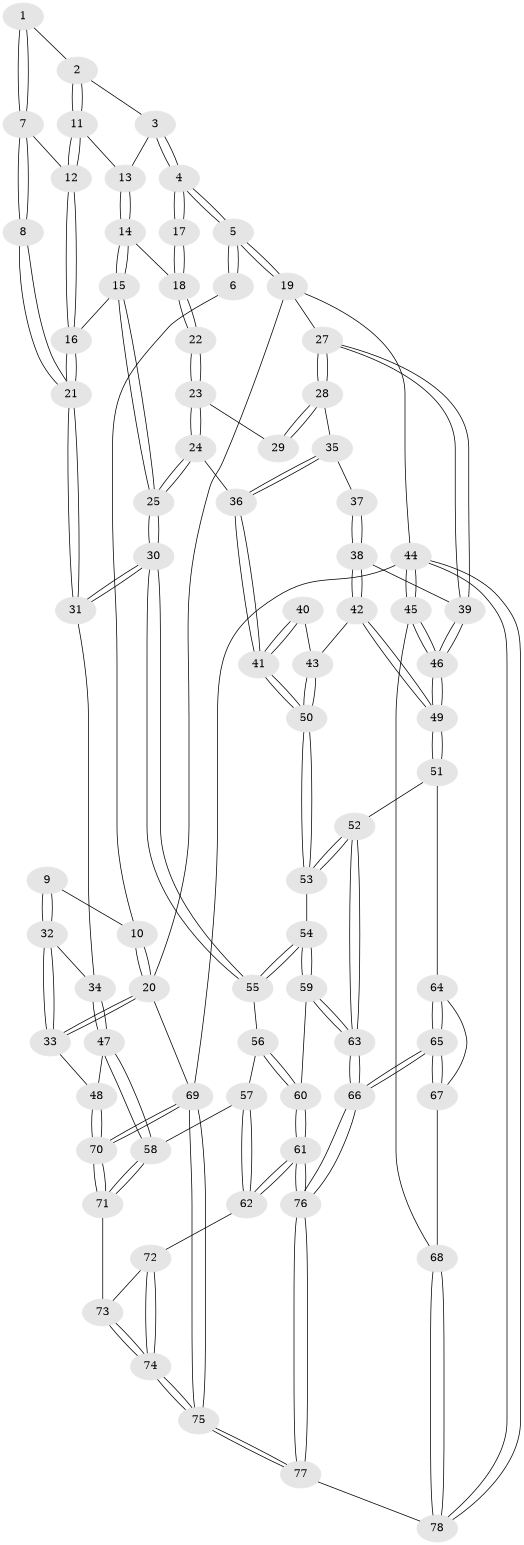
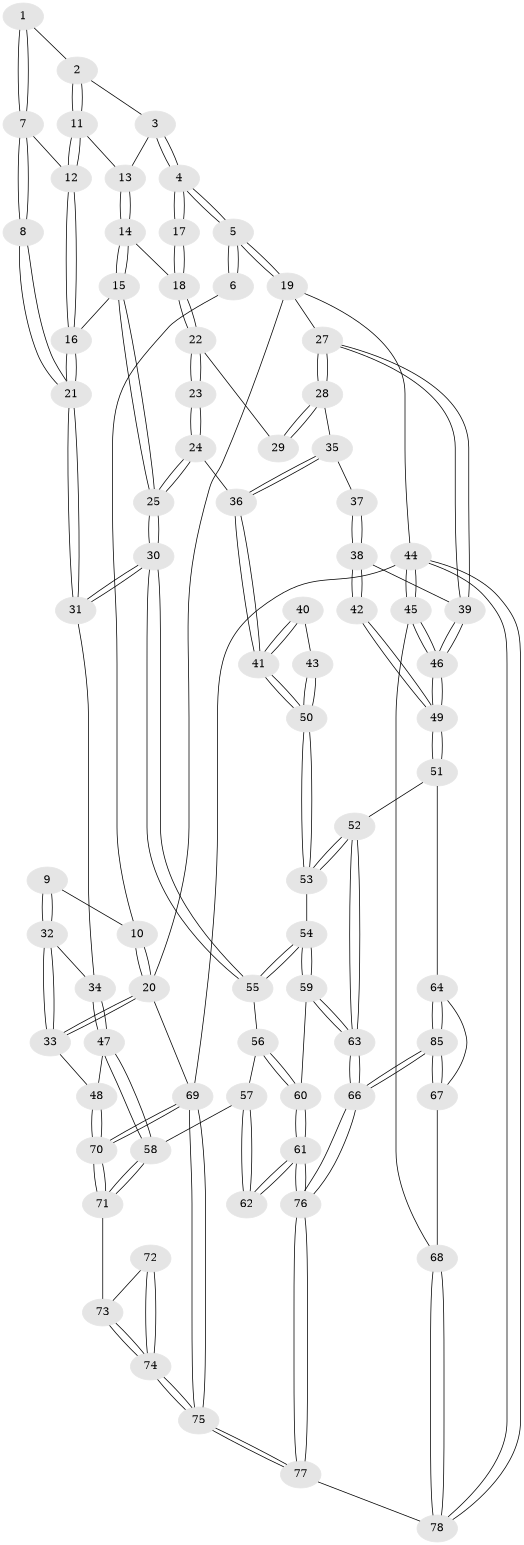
edge "23" -- "29": now "22" -- "29"
edge "42" -- "43": removed
node "65": label "65" -> "85"
edge "62" -- "72": removed
